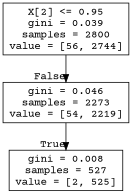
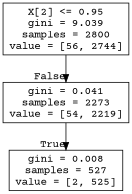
node "X[2] <= 0.95 gini = 0.039 samples = 2800 value = [56, 2744]": label "X[2] <= 0.95 gini = 0.039 samples = 2800 value = [56, 2744]" -> "X[2] <= 0.95 gini = 9.039 samples = 2800 value = [56, 2744]"
node "gini = 0.046 samples = 2273 value = [54, 2219]": label "gini = 0.046 samples = 2273 value = [54, 2219]" -> "gini = 0.041 samples = 2273 value = [54, 2219]"
